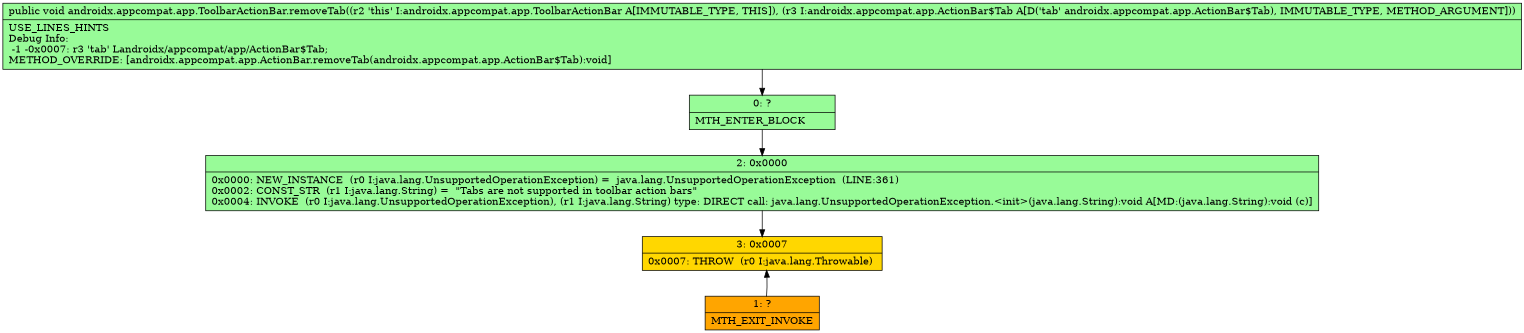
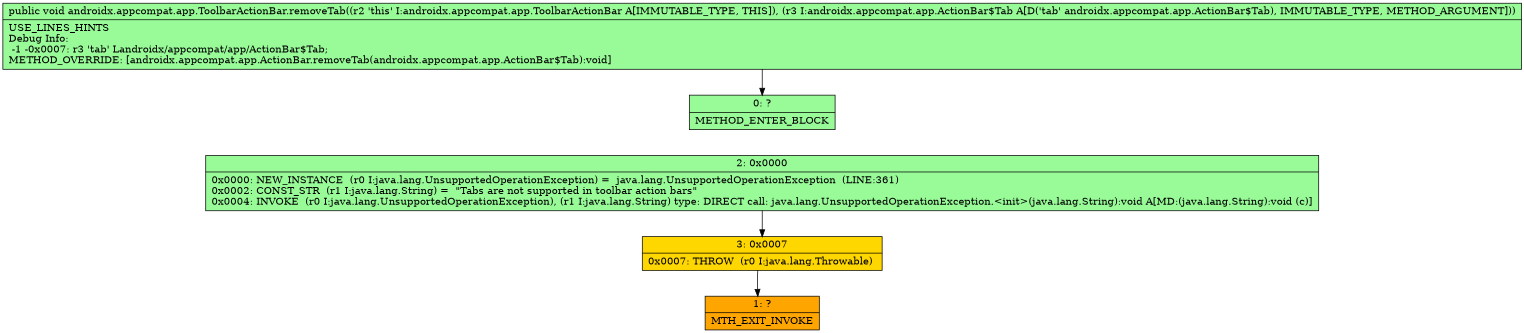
node "0: ?": text "MTH_ENTER_BLOCK" -> "METHOD_ENTER_BLOCK"
edge "0: ?" -> "2: 0x0000": removed
edge "1: ?" -> "3: 0x0007": reversed
